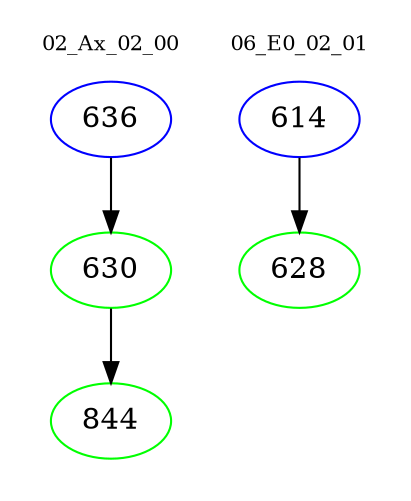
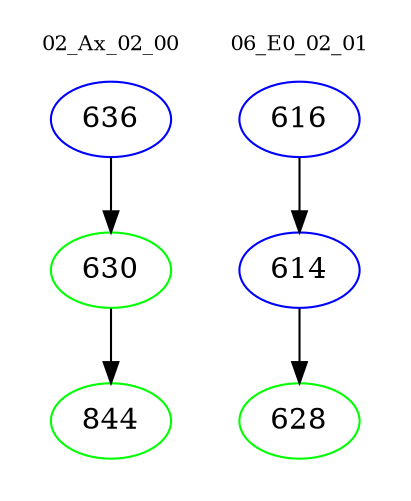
node "616": added
